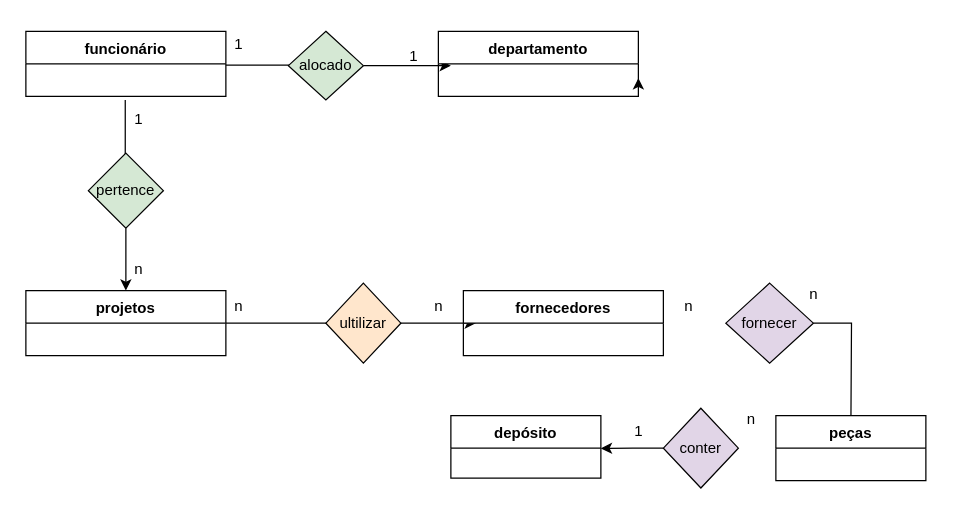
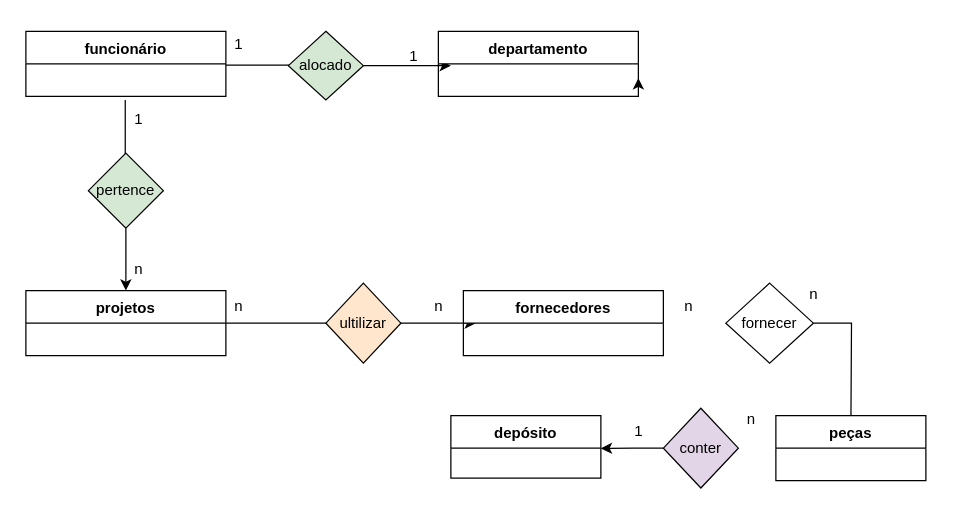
node "fornecer": fillcolor #e1d5e7 -> #ffffff
